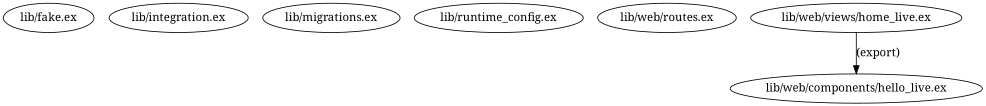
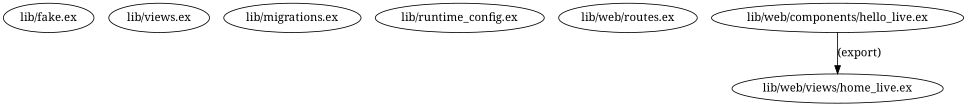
node "lib/integration.ex": label "lib/integration.ex" -> "lib/views.ex"
edge "lib/web/views/home_live.ex" -> "lib/web/components/hello_live.ex": reversed
